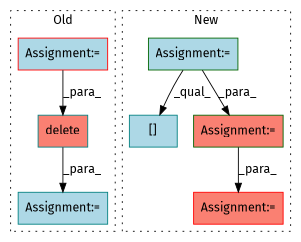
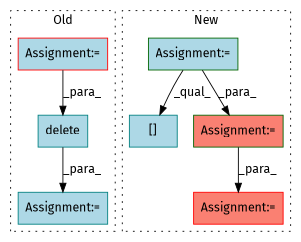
node "delete": fillcolor salmon -> lightblue
